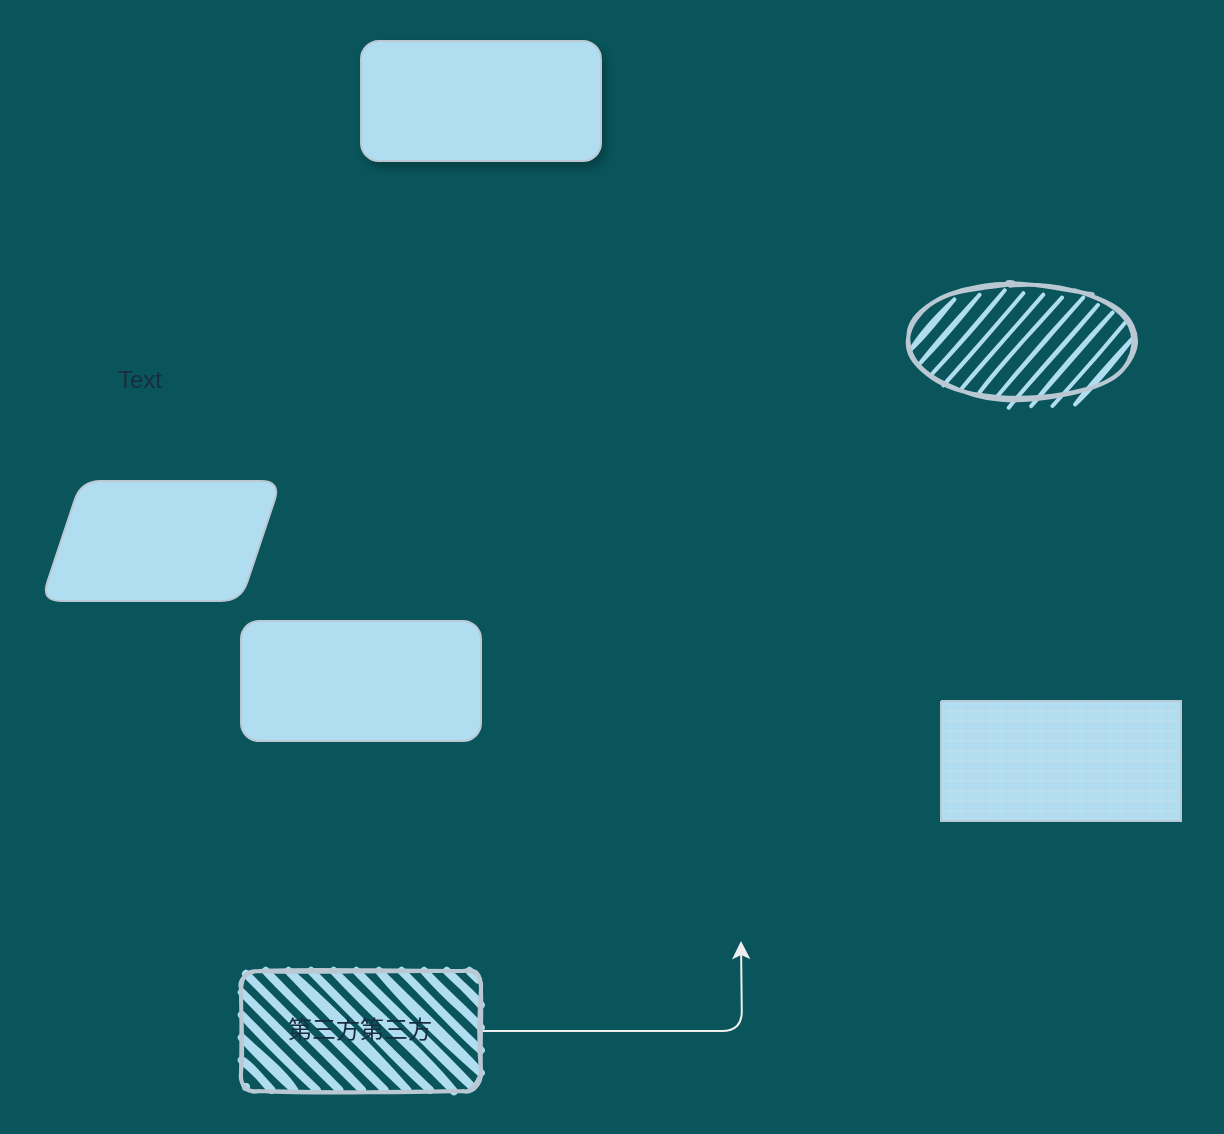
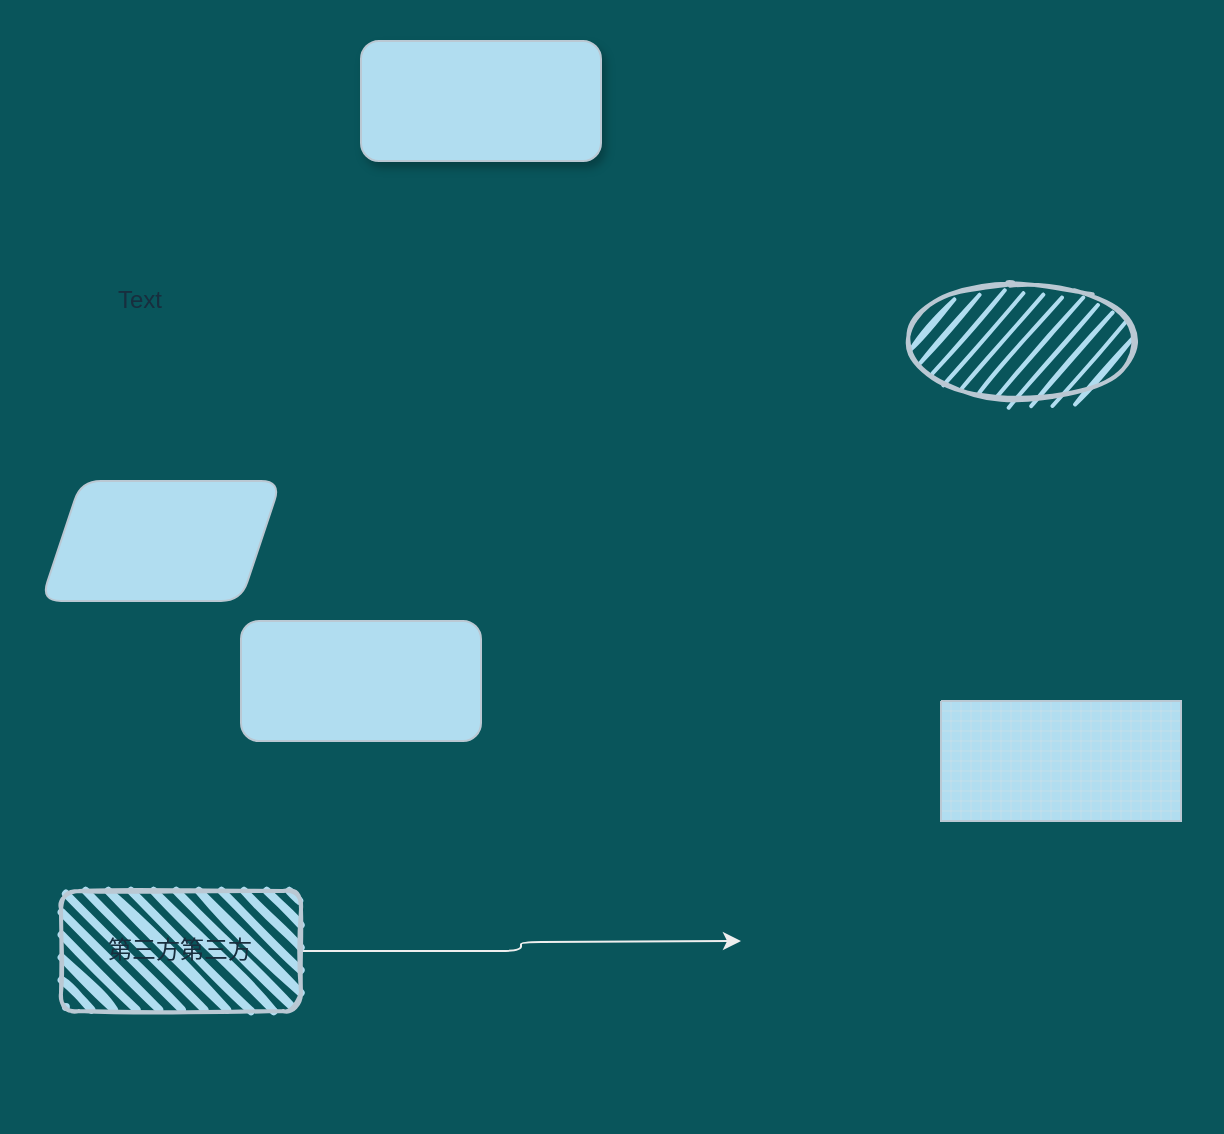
node "Text": moved (141, 381) -> (141, 301)
node "第三方第三方": moved (361, 1031) -> (181, 951)
